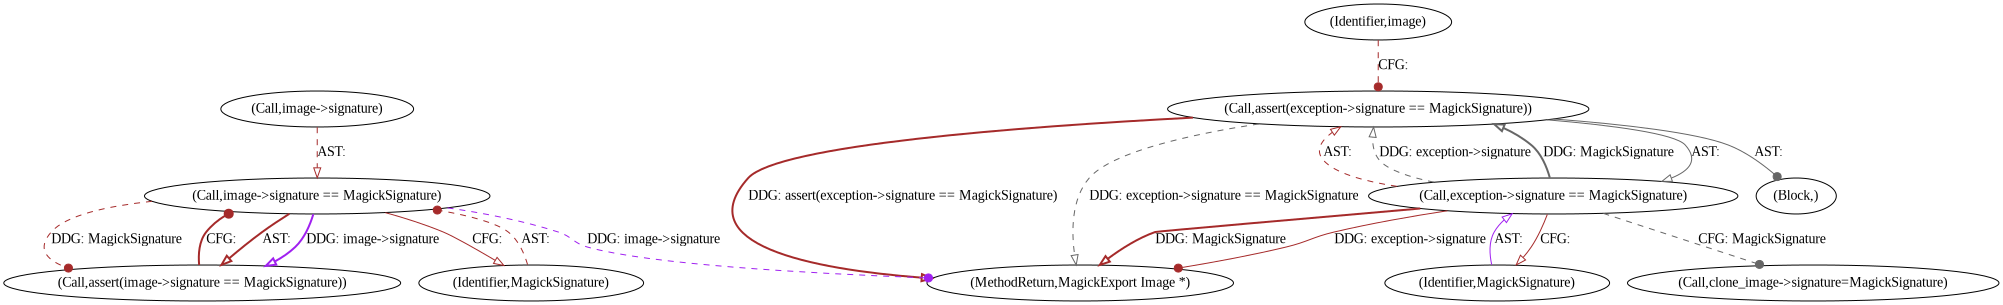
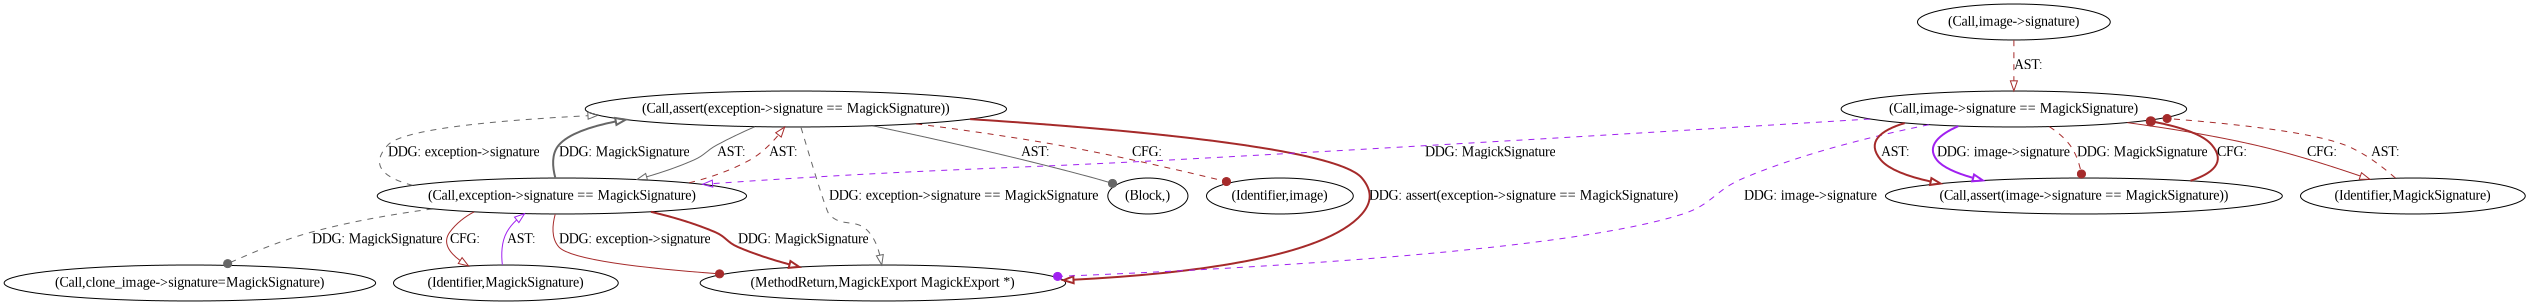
edge "(Identifier,image)" -> "(Call,assert(exception->signature == MagickSignature))": reversed
edge "(Call,image->signature == MagickSignature)" -> "(Call,exception->signature == MagickSignature)": added, label "DDG: MagickSignature"
edge "(Call,exception->signature == MagickSignature)" -> "(Call,clone_image->signature=MagickSignature)": label "CFG: MagickSignature" -> "DDG: MagickSignature"
node "(MethodReturn,MagickExport Image *)": label "(MethodReturn,MagickExport Image *)" -> "(MethodReturn,MagickExport MagickExport *)"
